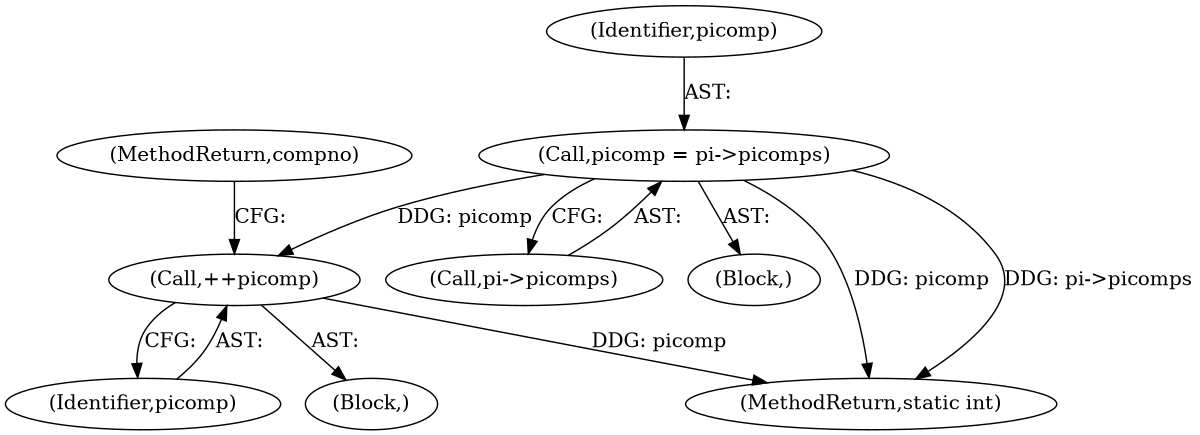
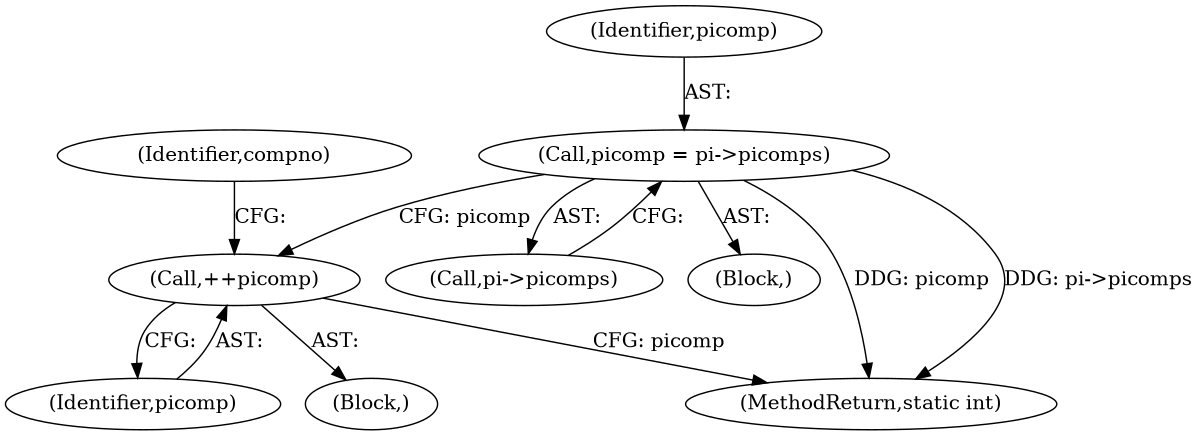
node "(MethodReturn,compno)": label "(MethodReturn,compno)" -> "(Identifier,compno)"
edge "(Call,picomp = pi->picomps)" -> "(Call,++picomp)": label "DDG: picomp" -> "CFG: picomp"
edge "(Call,picomp = pi->picomps)" -> "(Call,pi->picomps)": label "CFG: " -> "AST: "
edge "(Call,pi->picomps)" -> "(Call,picomp = pi->picomps)": label "AST: " -> "CFG: "
edge "(Call,++picomp)" -> "(MethodReturn,static int)": label "DDG: picomp" -> "CFG: picomp"
